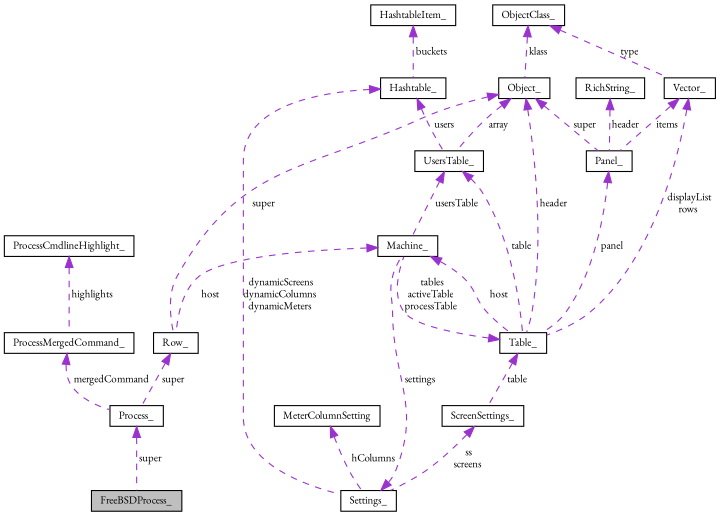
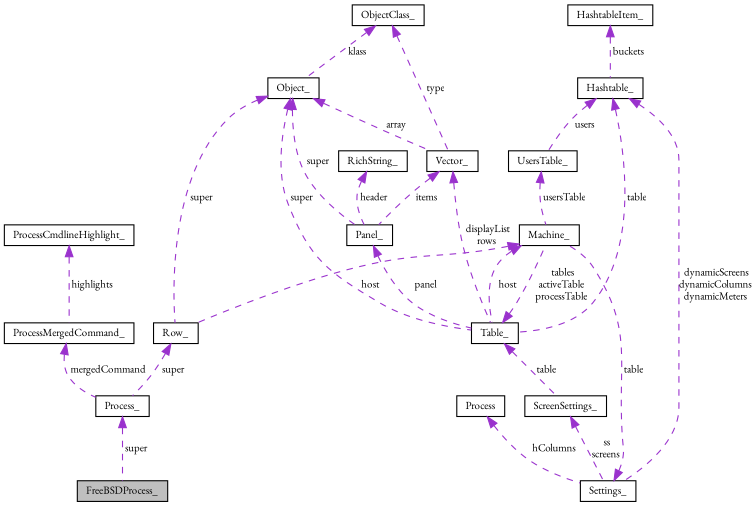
edge "UsersTable_" -> "Object_": now "Vector_" -> "Object_"
edge "Table_" -> "Object_": label " header" -> " super"
edge "Table_" -> "UsersTable_": now "Table_" -> "Hashtable_"
edge "Machine_" -> "Settings_": label " settings" -> " table"
node "MeterColumnSetting": label "MeterColumnSetting" -> "Process"
